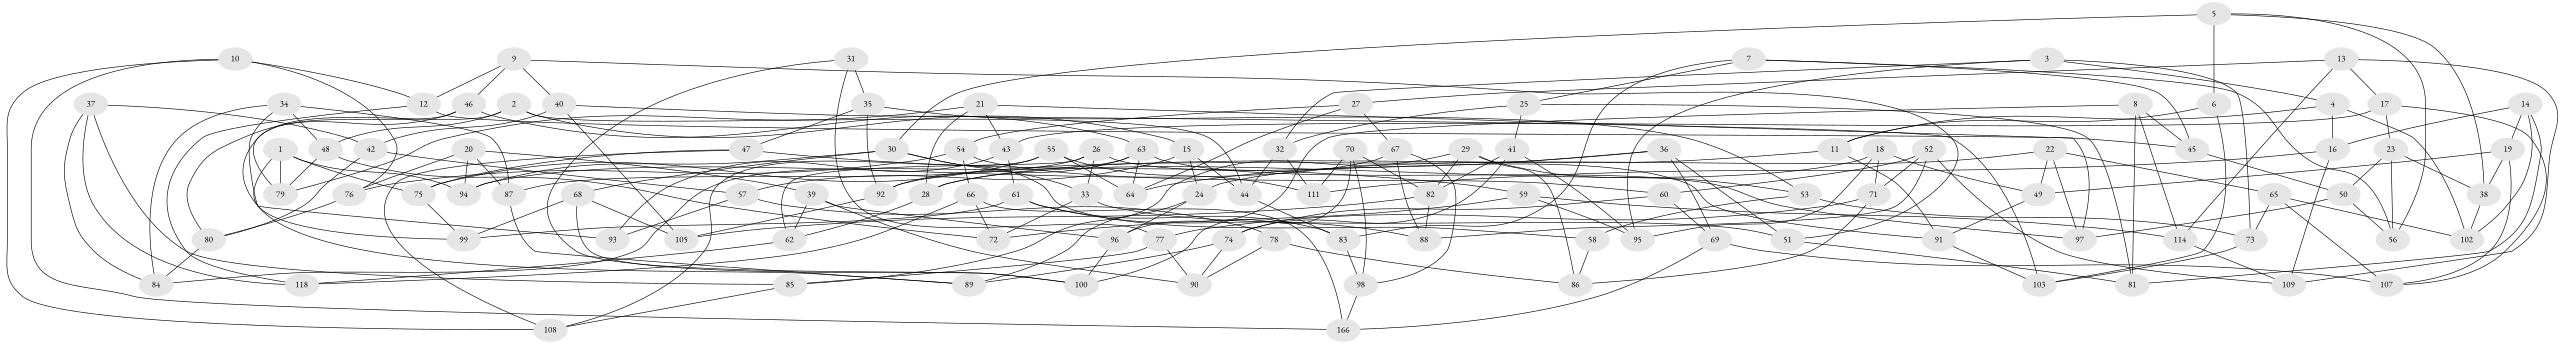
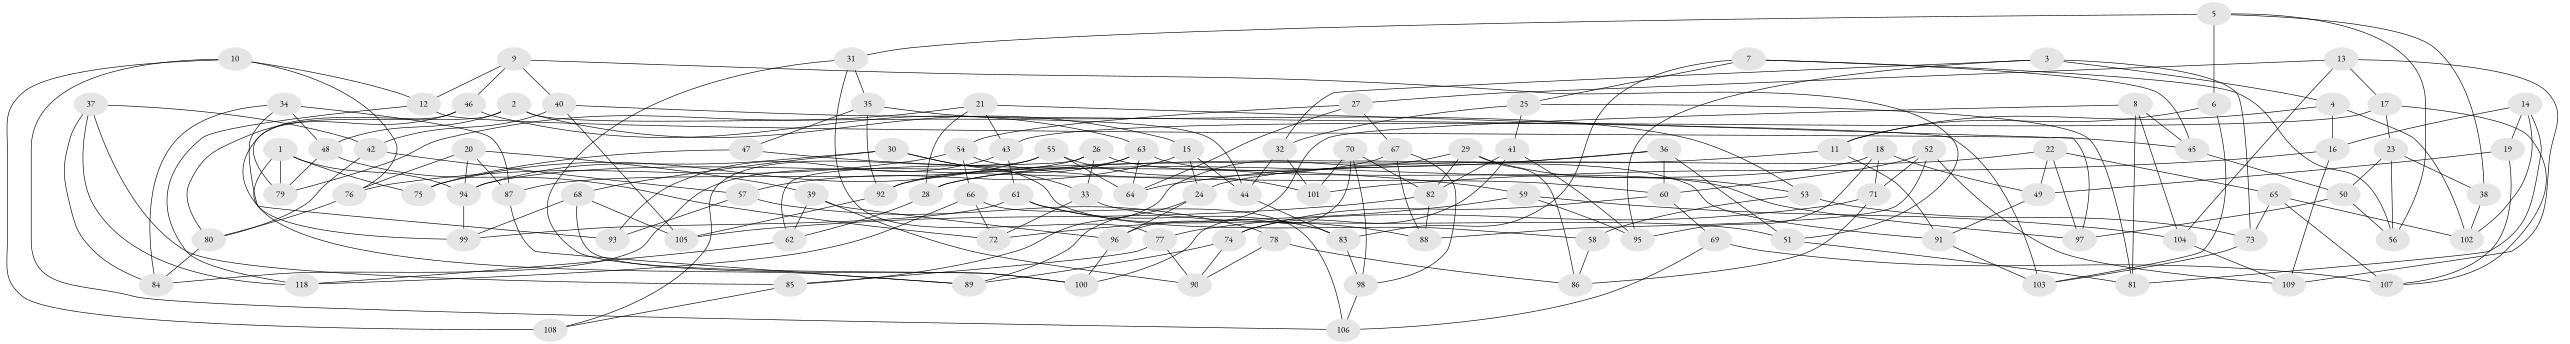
edge "5" -- "30": now "5" -- "31"
edge "47" -- "108": removed
edge "19" -- "38": removed
node "111": label "111" -> "101"
edge "36" -- "69": now "36" -- "60"
edge "75" -- "99": now "94" -- "99"
node "114": label "114" -> "104"
node "166": label "166" -> "106"
